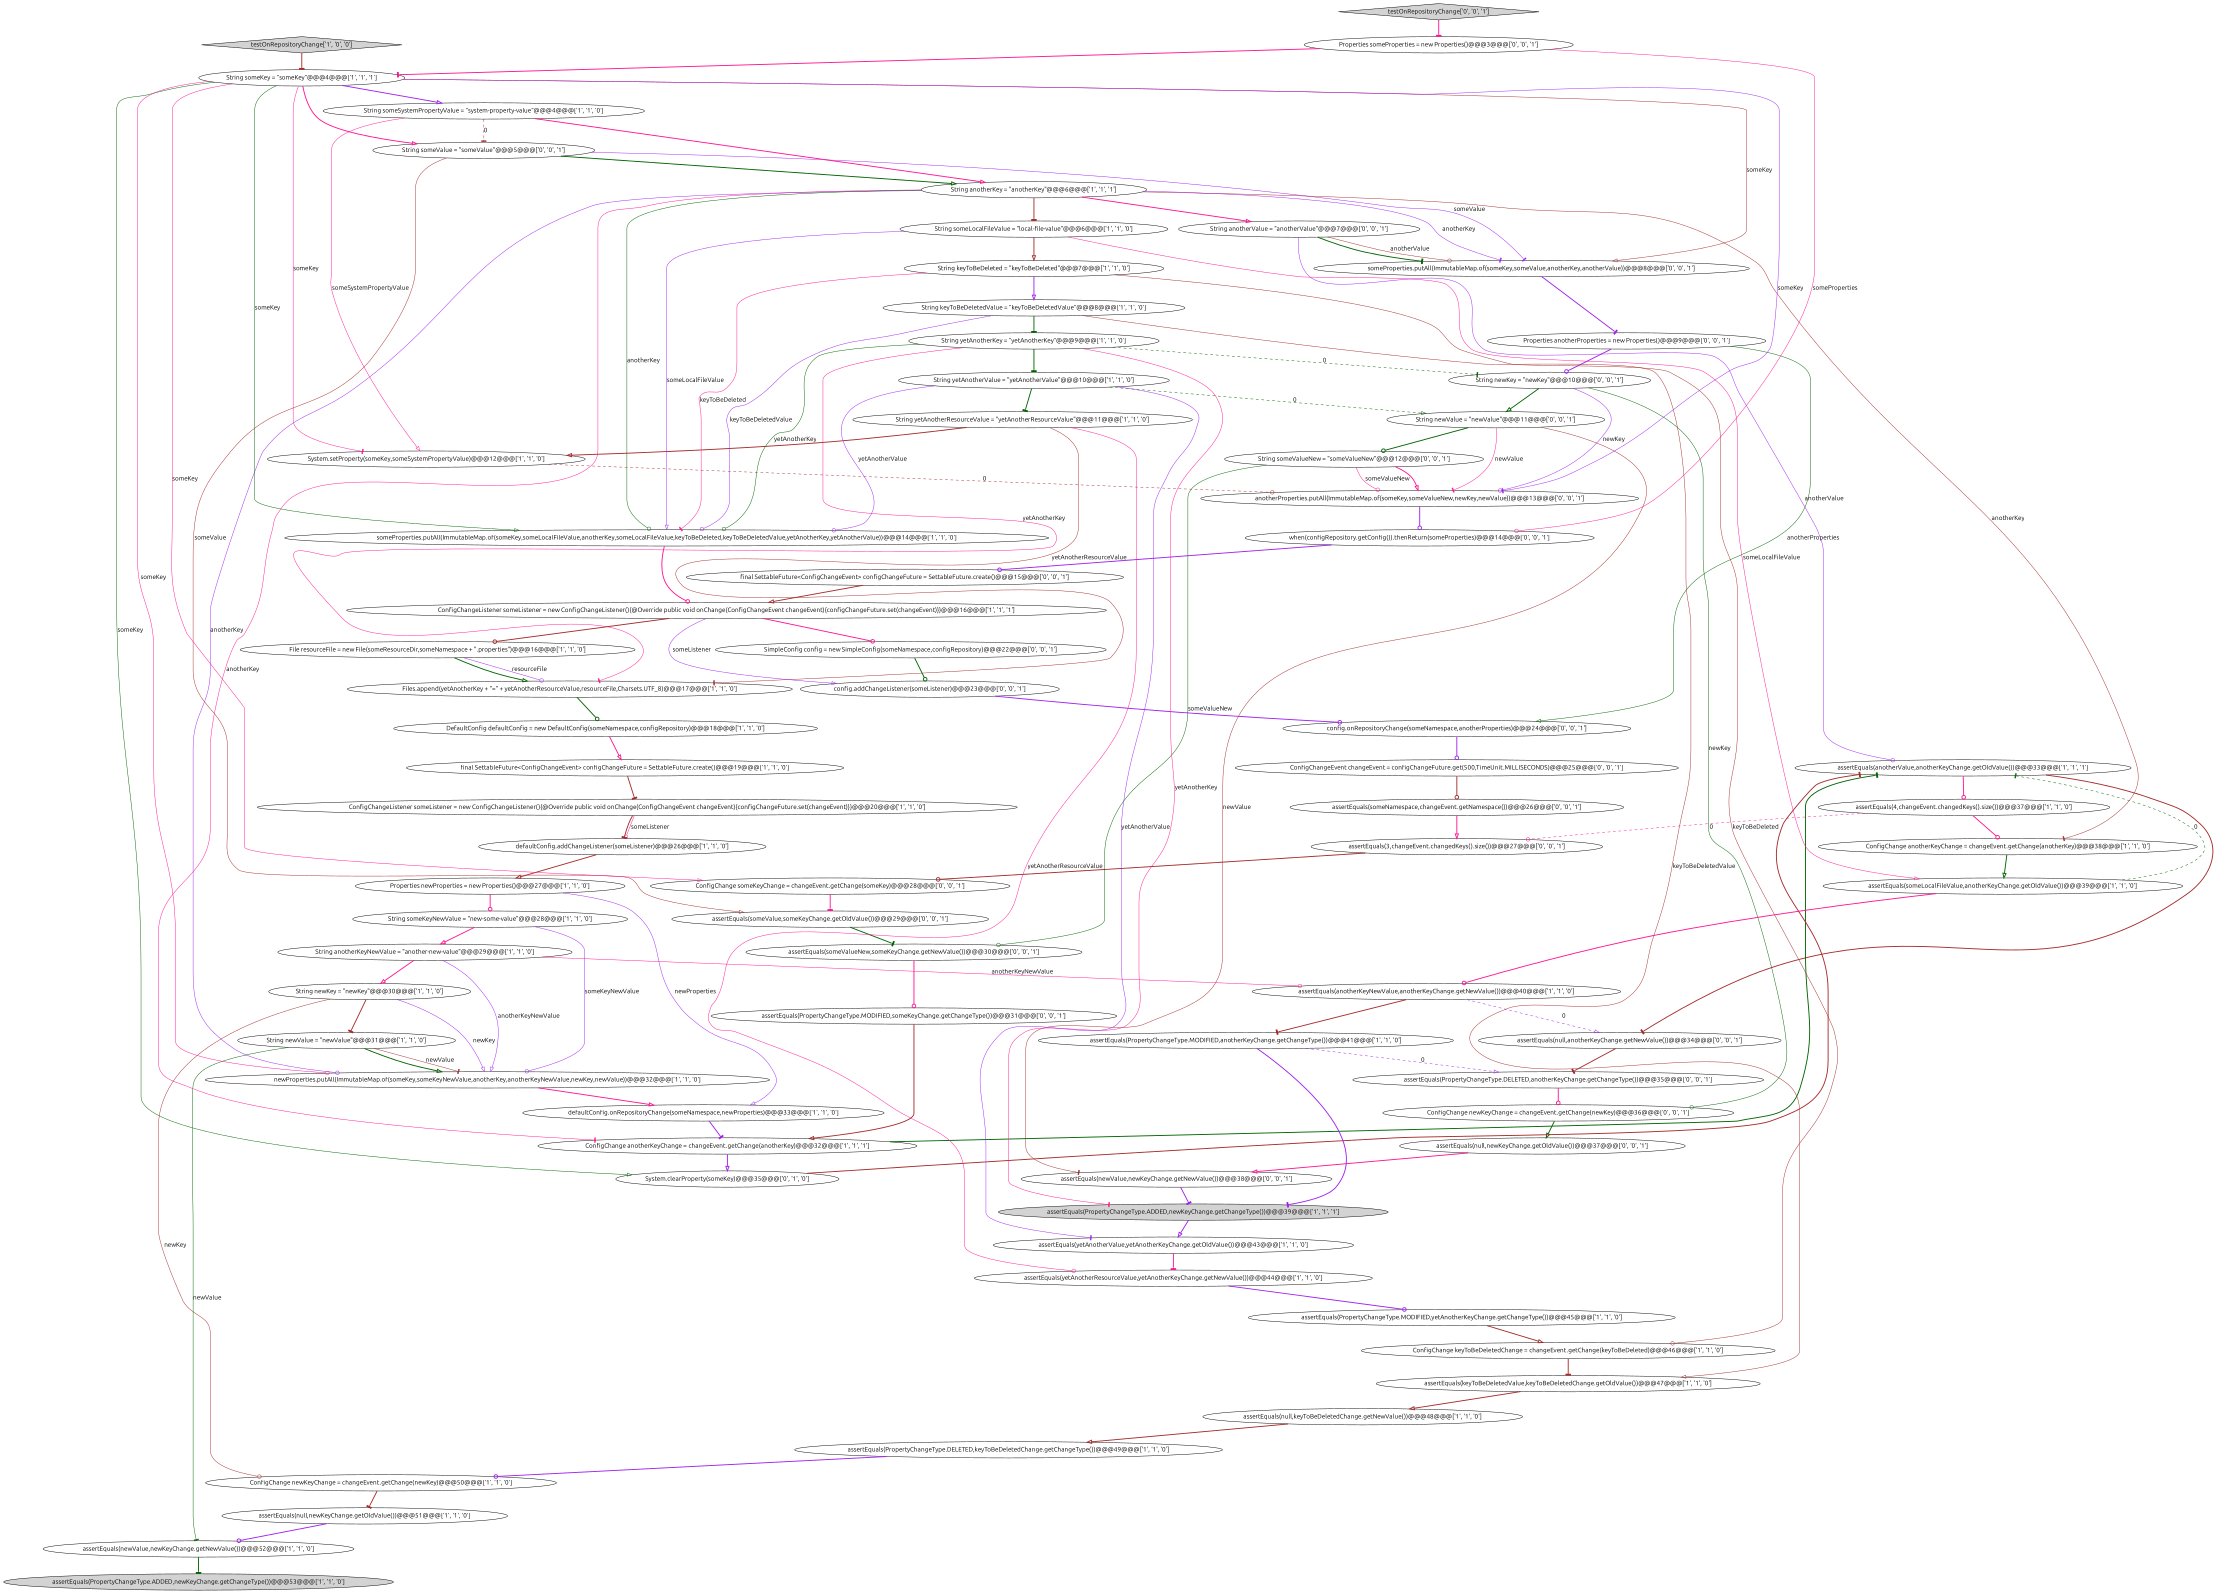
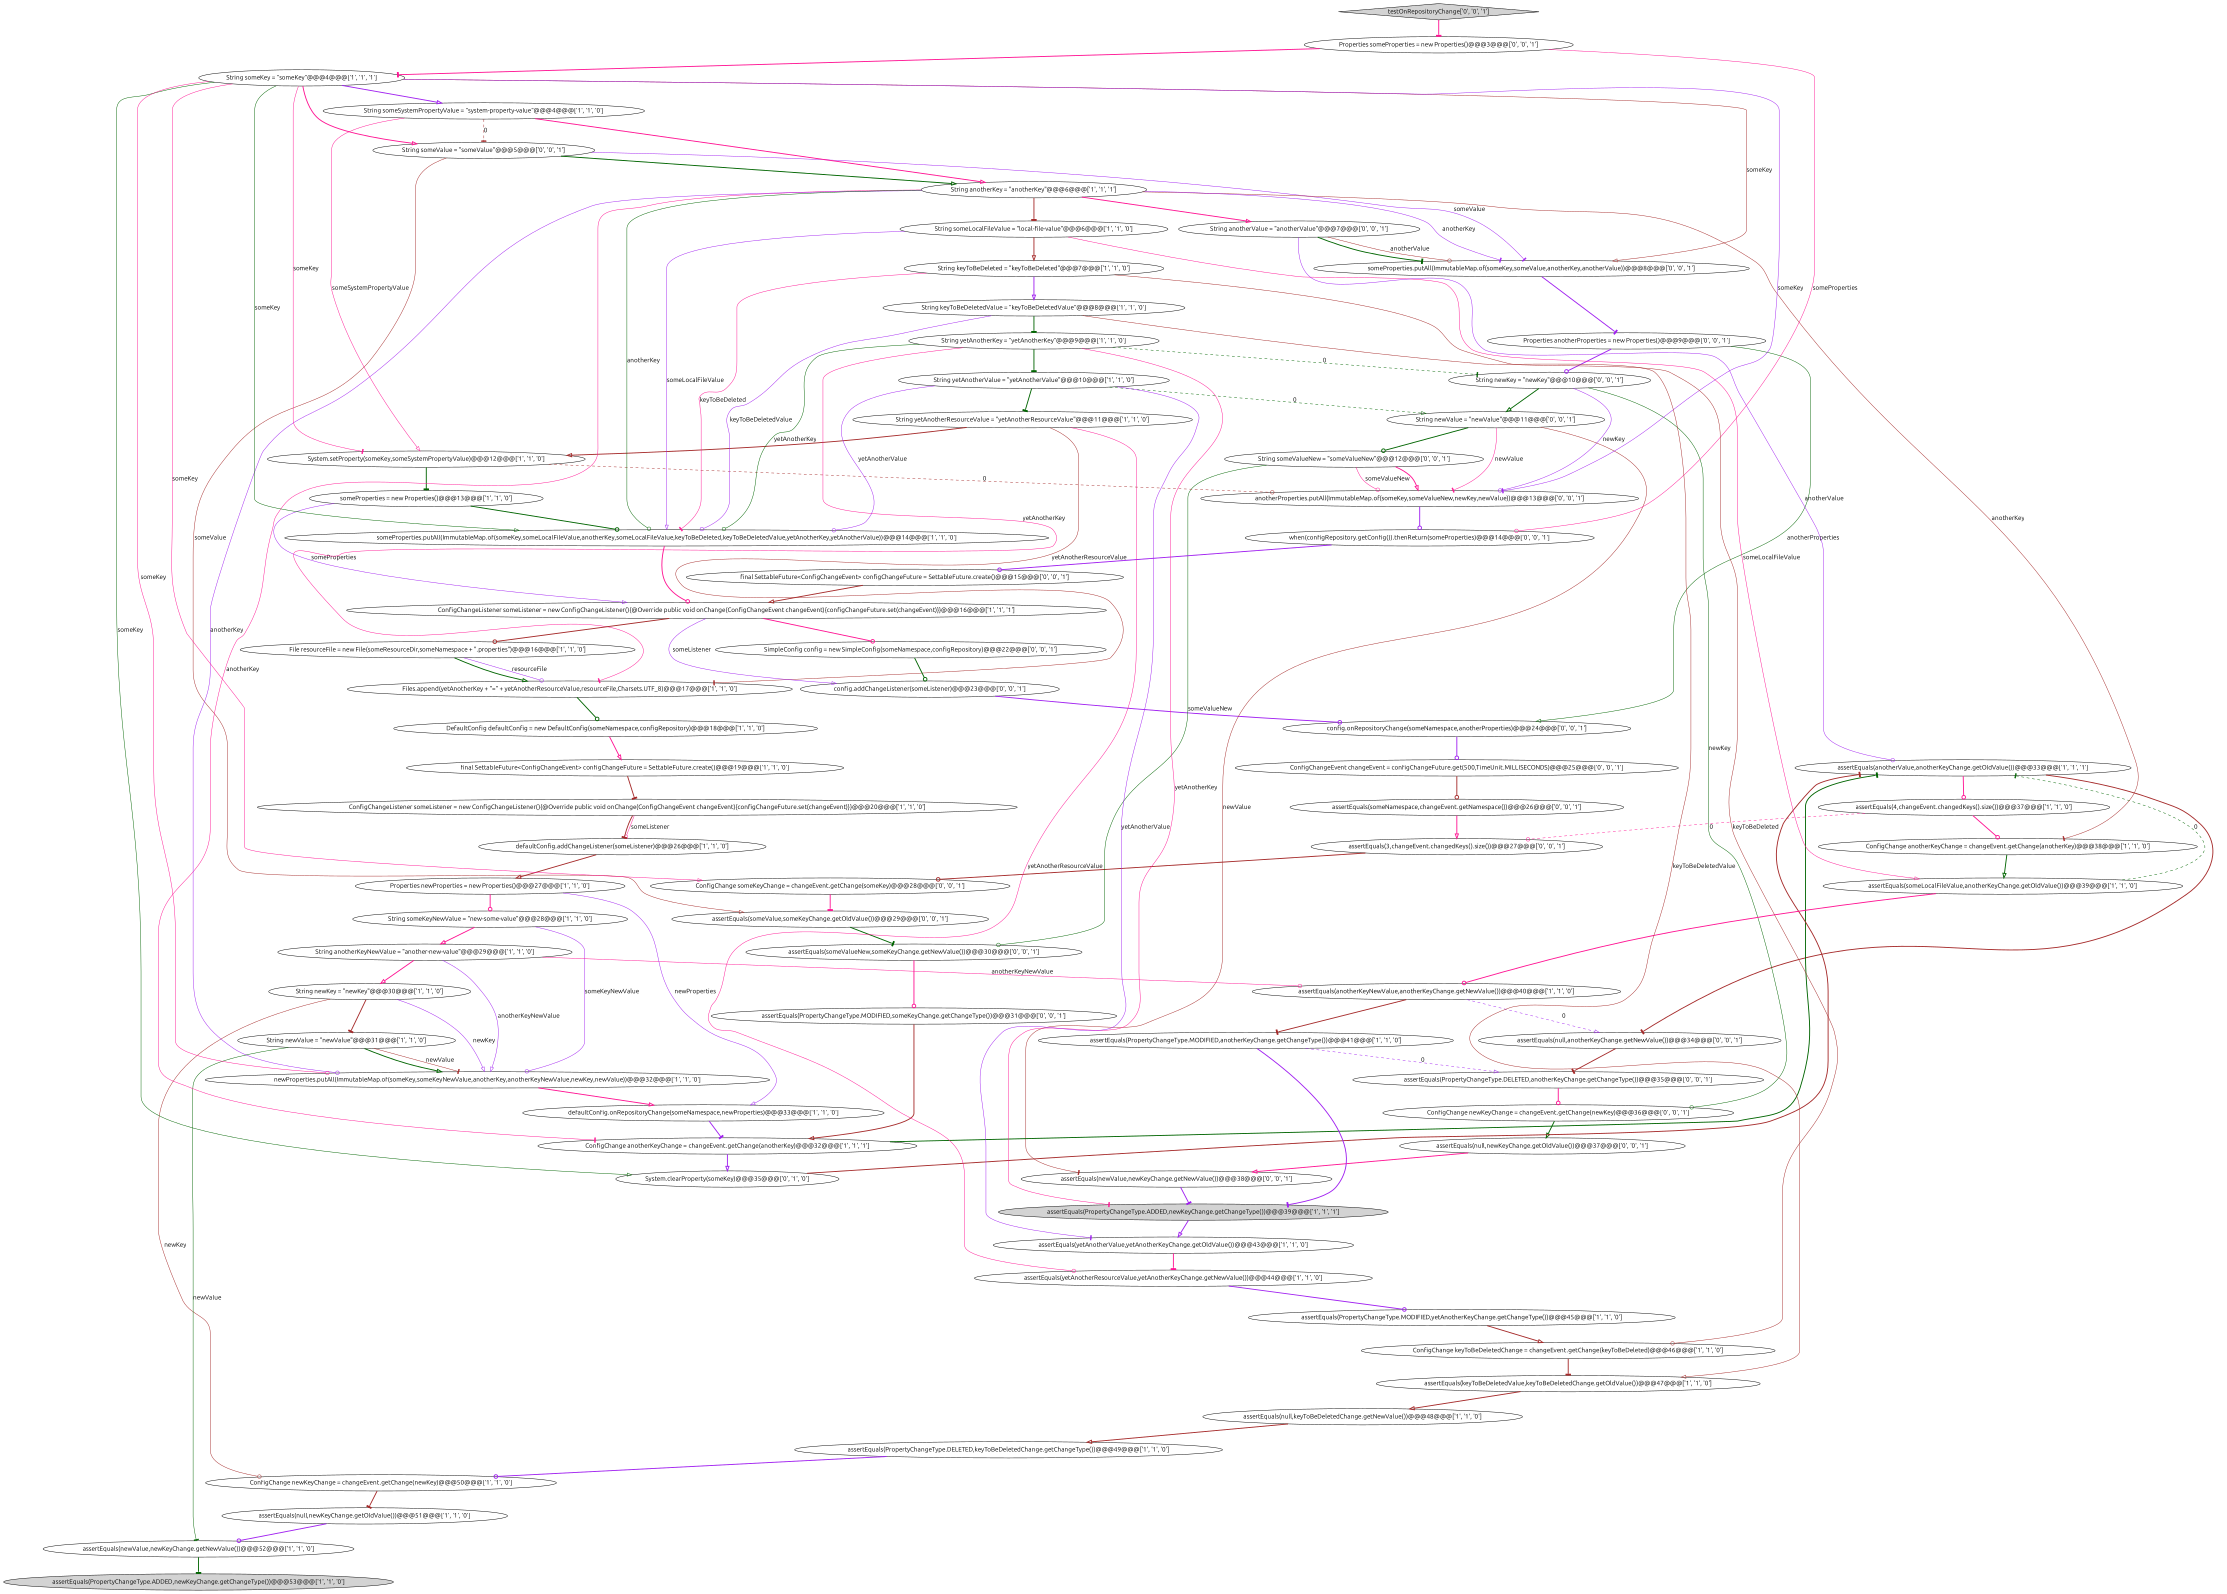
node "testOnRepositoryChange['1', '0', '0']": removed
node "someProperties = new Properties()@@@13@@@['1', '1', '0']": added
